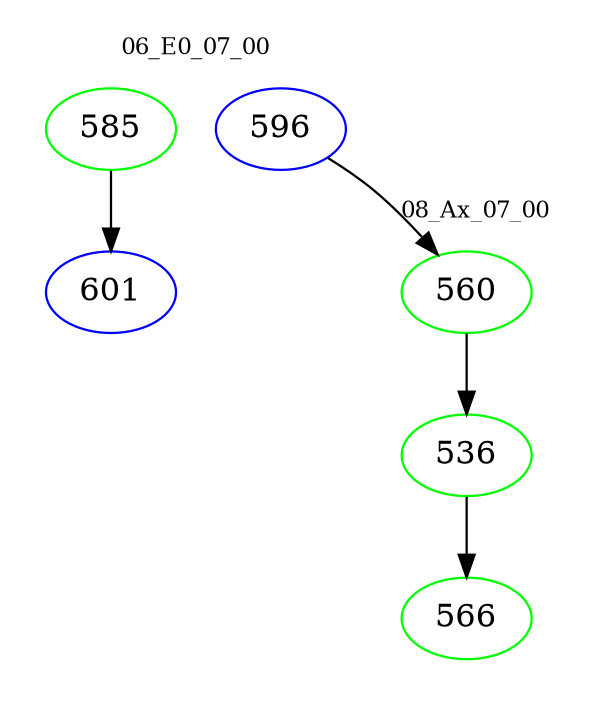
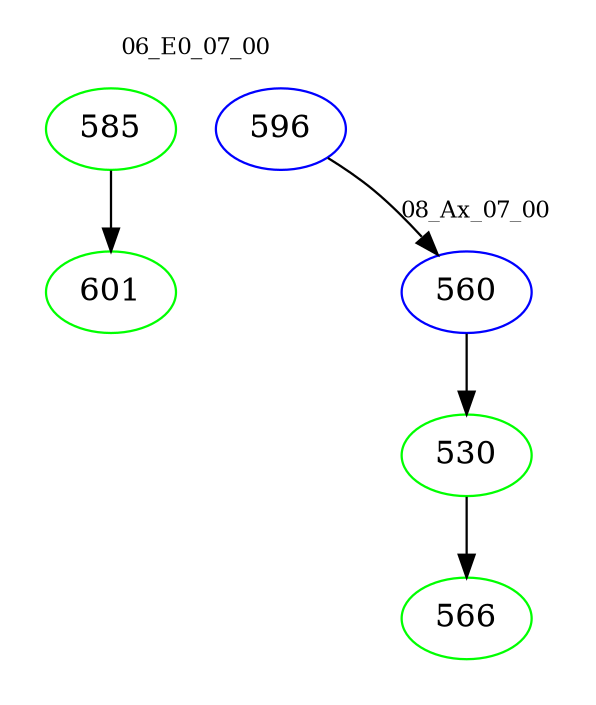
node "601": color blue -> green
node "560": color green -> blue
node "536": label "536" -> "530"
